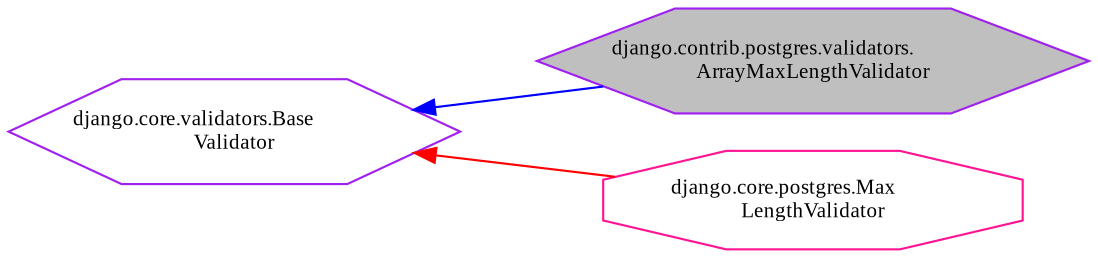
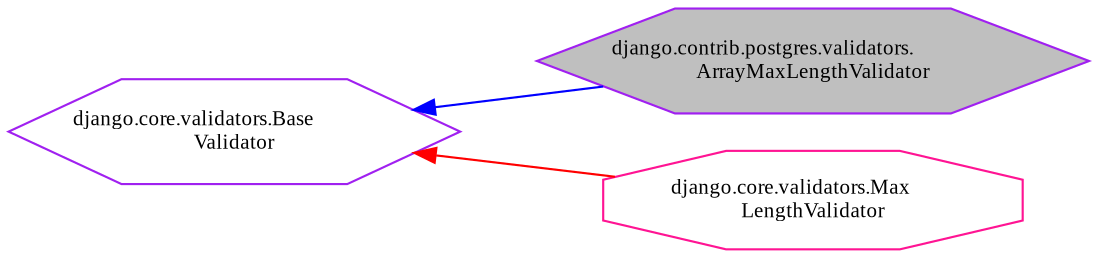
node "django.core.postgres.Max LengthValidator": label "django.core.postgres.Max LengthValidator" -> "django.core.validators.Max LengthValidator"
